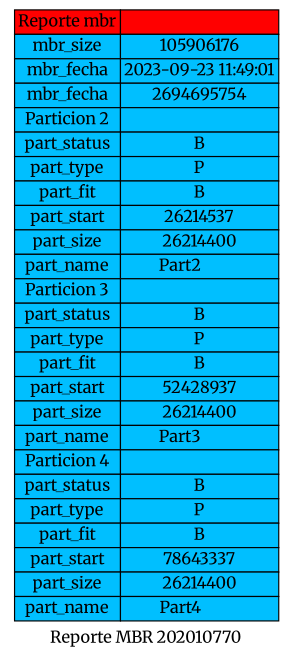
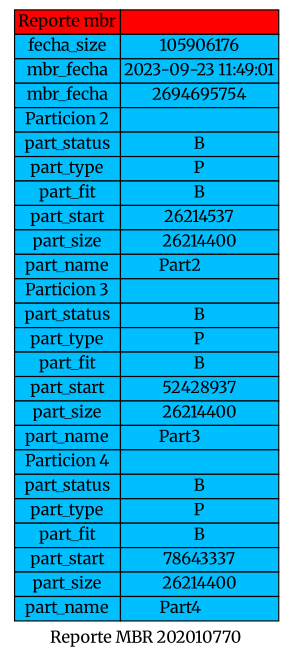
node "Reporte mbr": text "mbr_size" -> "fecha_size"
